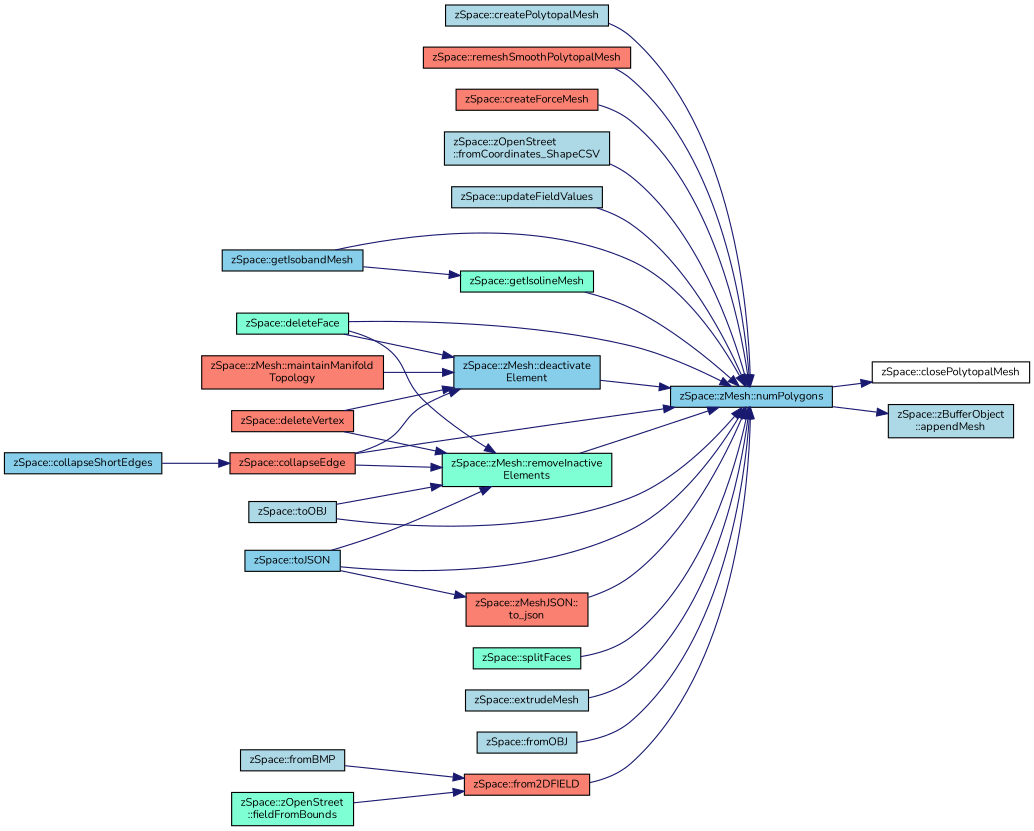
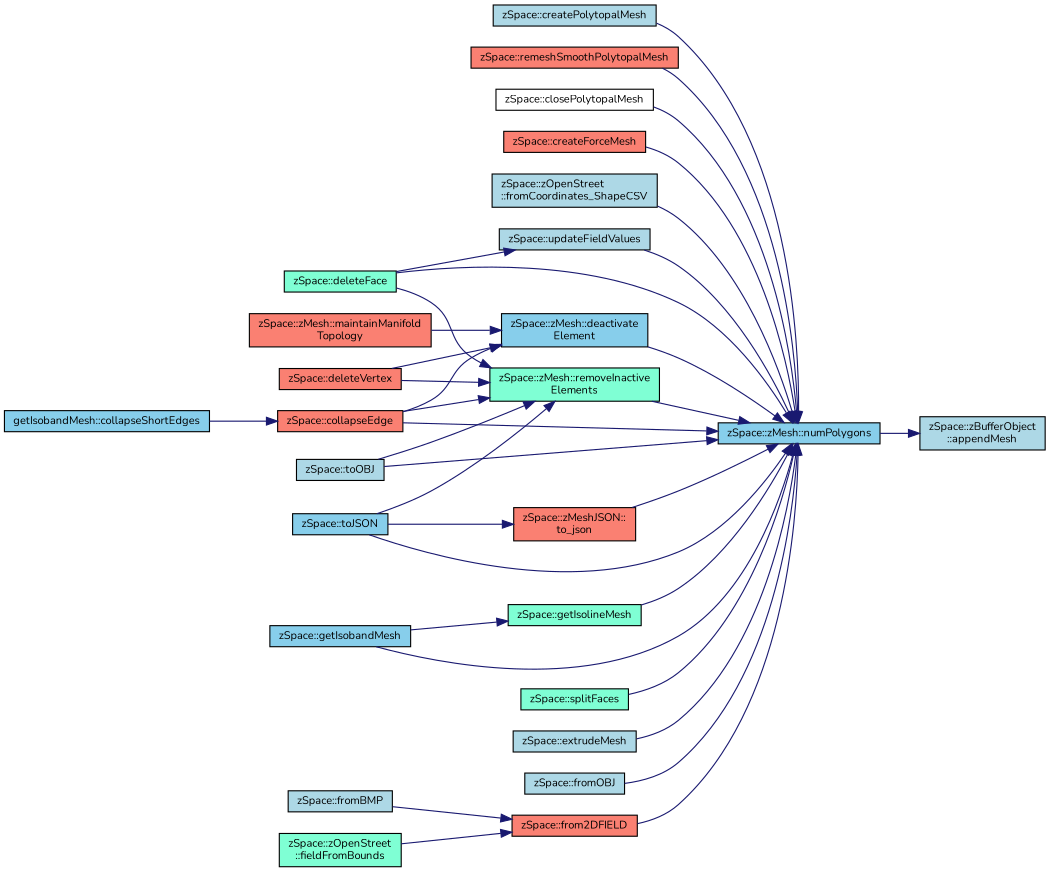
edge "zSpace::deleteFace" -> "zSpace::zMesh::deactivate Element": now "zSpace::deleteFace" -> "zSpace::updateFieldValues"
edge "zSpace::zMesh::numPolygons" -> "zSpace::closePolytopalMesh": reversed
node "zSpace::collapseShortEdges": label "zSpace::collapseShortEdges" -> "getIsobandMesh::collapseShortEdges"
